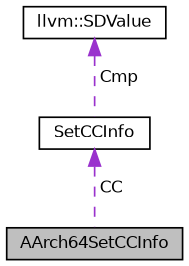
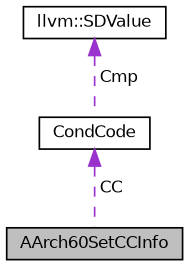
node "SetCCInfo": label "SetCCInfo" -> "CondCode"
node "AArch64SetCCInfo": label "AArch64SetCCInfo" -> "AArch60SetCCInfo"
